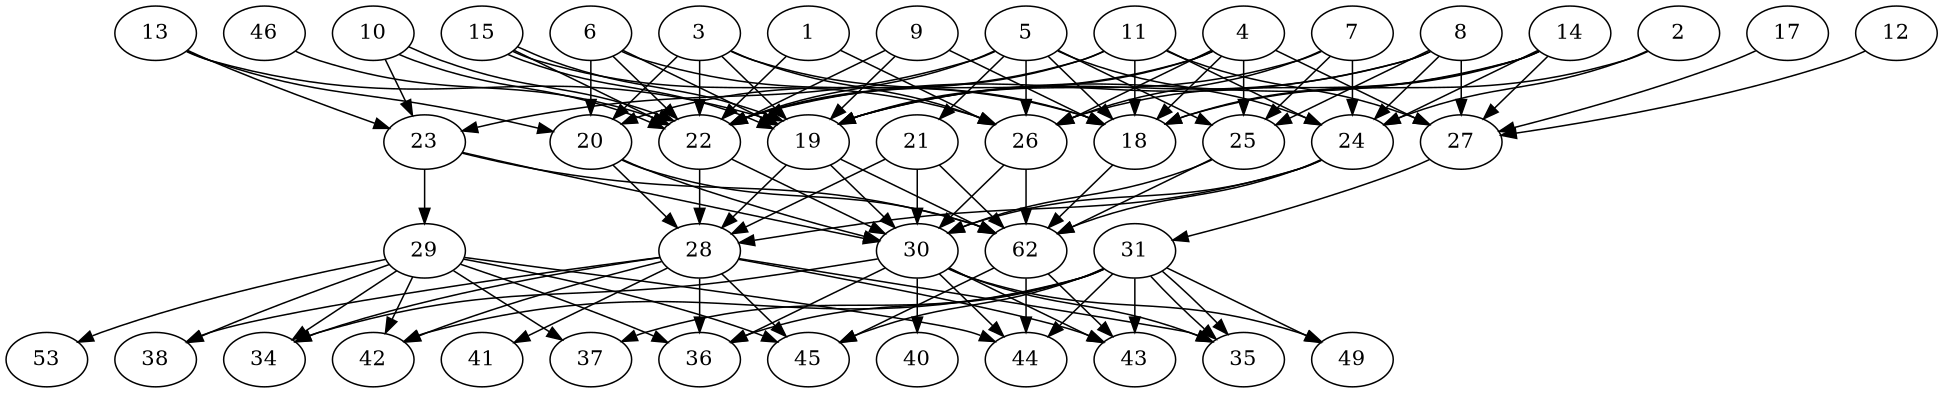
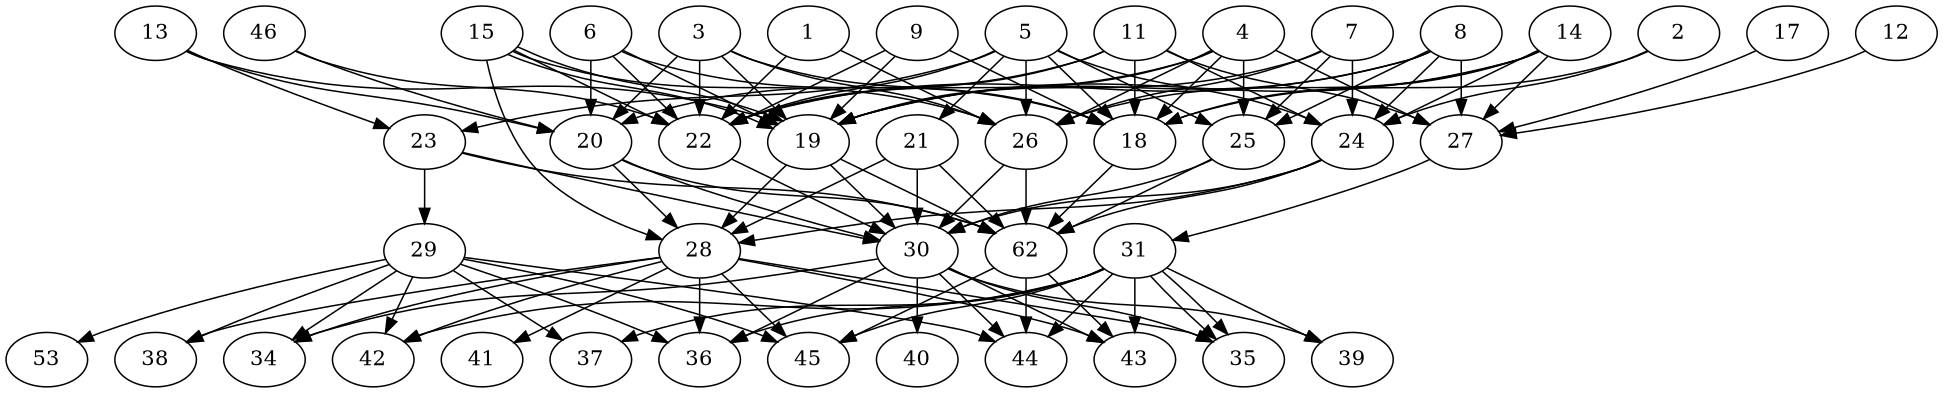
node "10": removed
edge "46" -> "20": added
edge "22" -> "28": now "15" -> "28"
node "49": label "49" -> "39"
